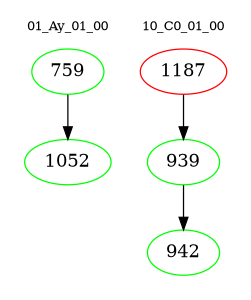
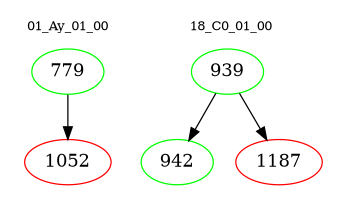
cluster "10_C0_01_00": label "10_C0_01_00" -> "18_C0_01_00"
node "759": label "759" -> "779"
edge "1187" -> "939": reversed
node "1052": color green -> red
